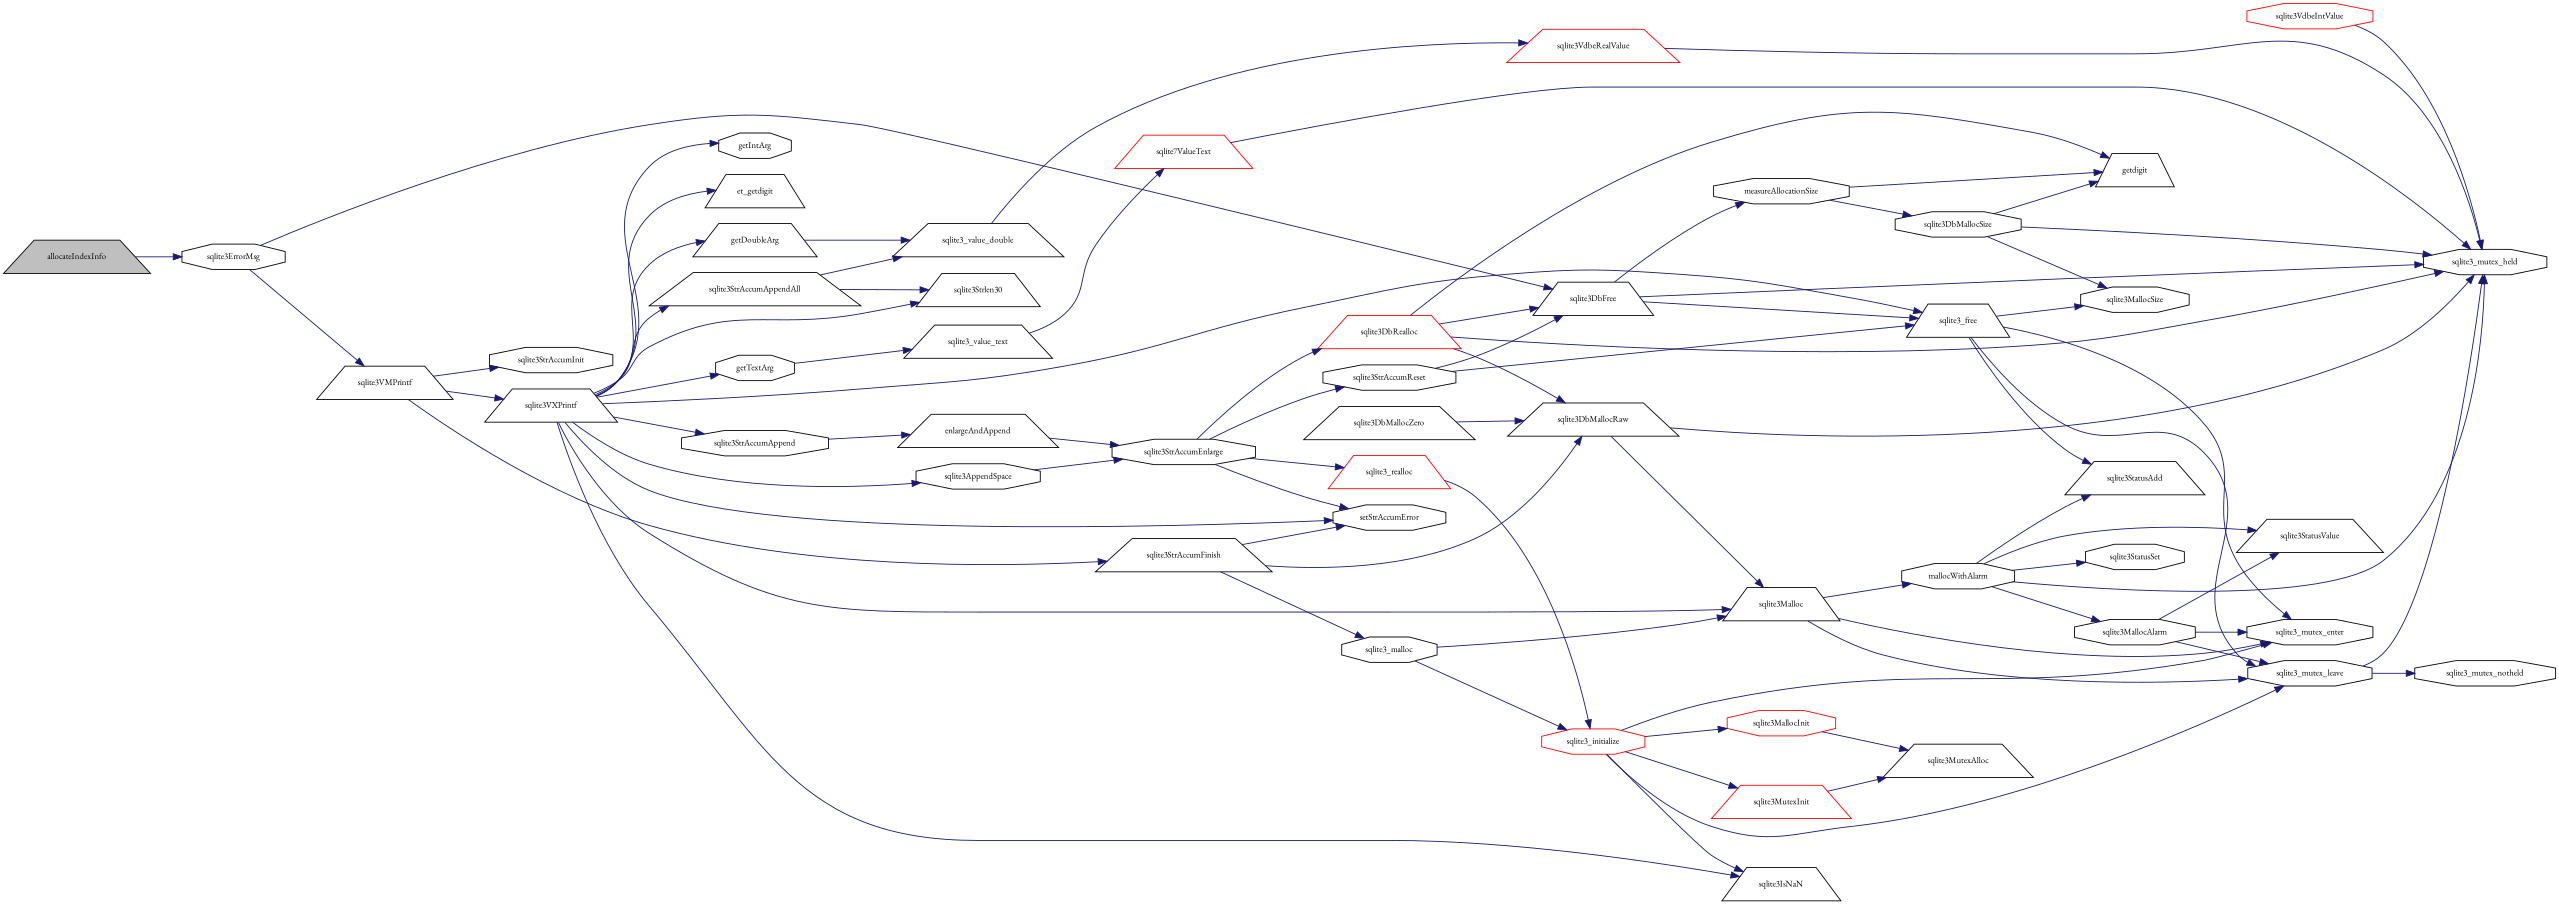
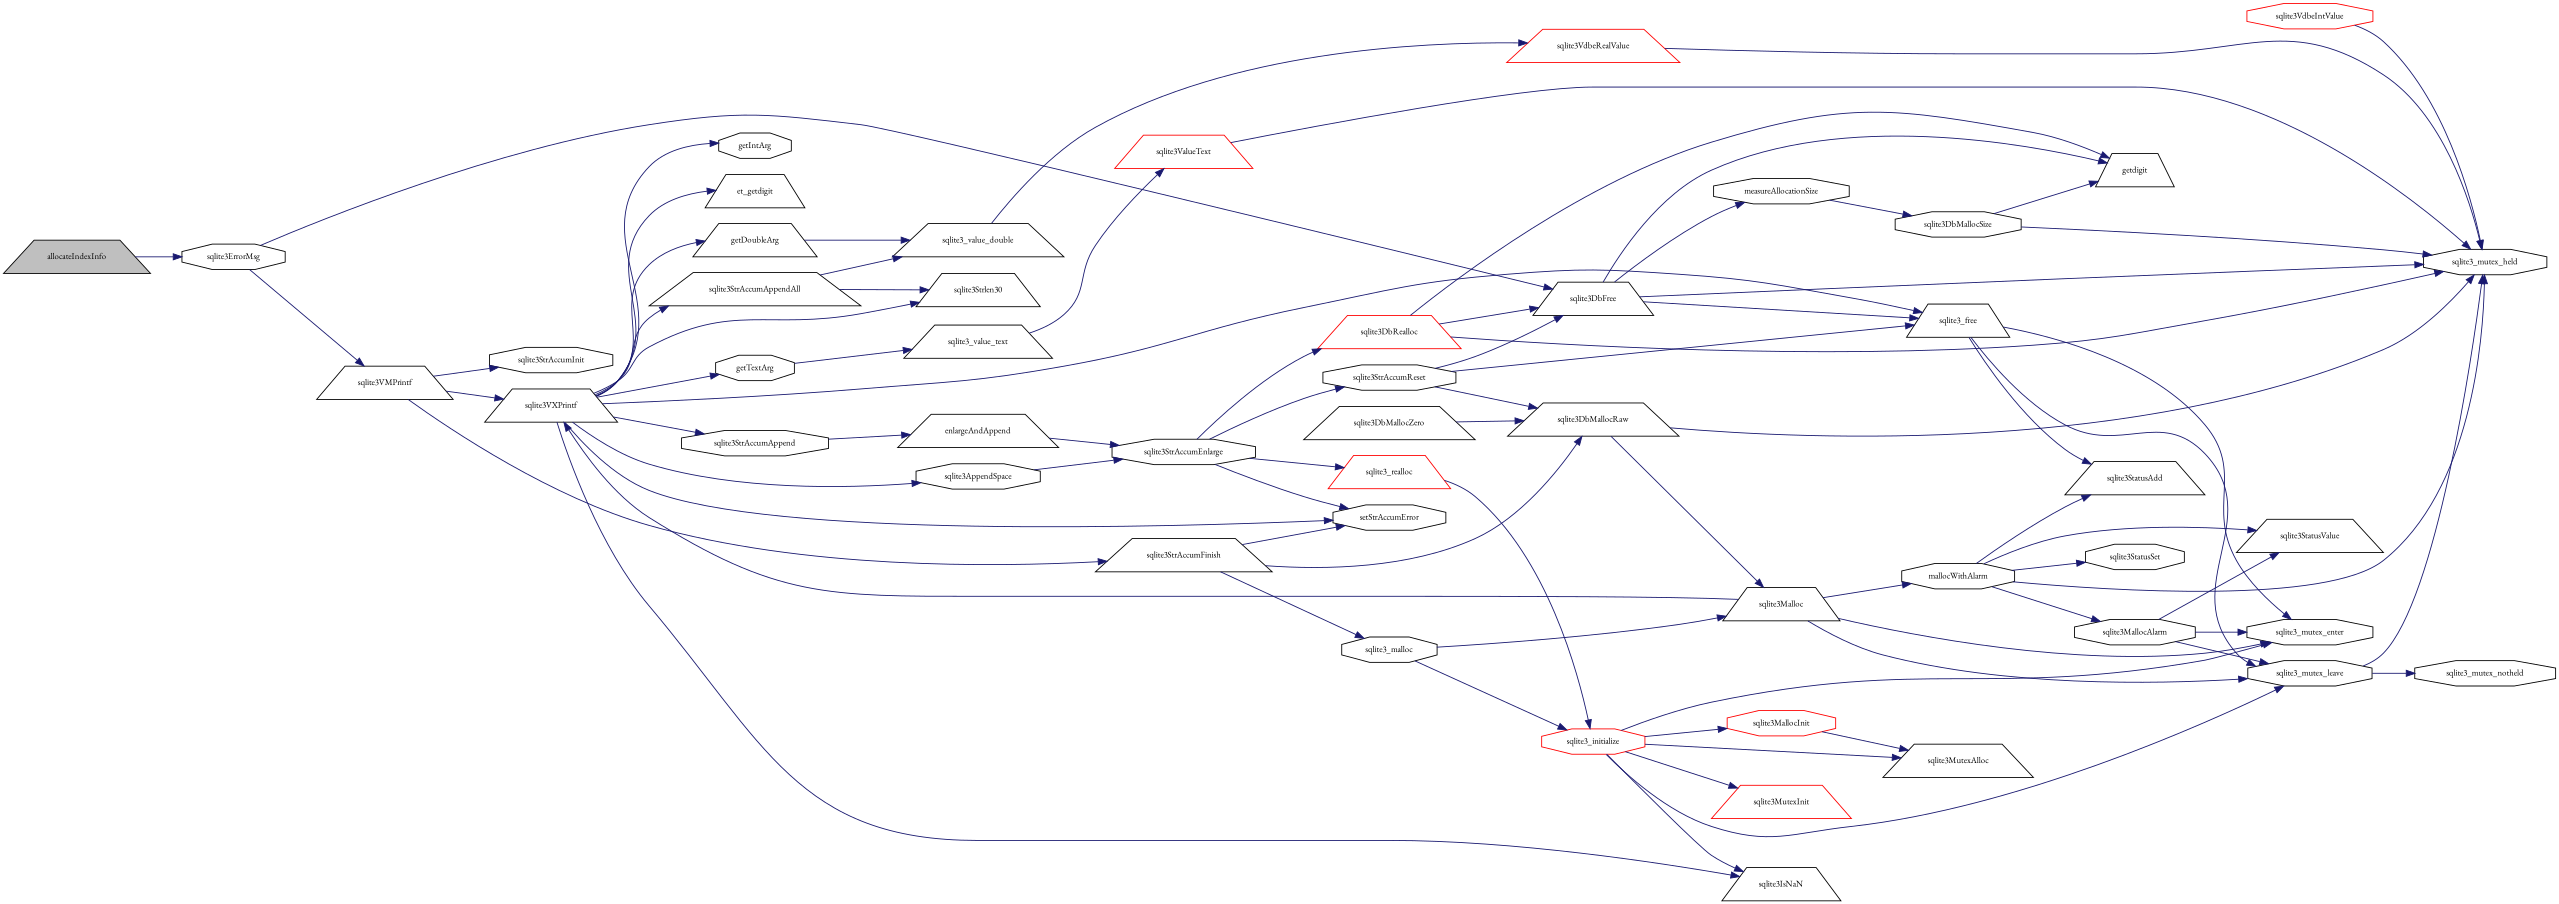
node "sqlite7ValueText": label "sqlite7ValueText" -> "sqlite3ValueText"
edge "measureAllocationSize" -> "getdigit": now "sqlite3DbFree" -> "getdigit"
node "sqlite3MallocSize": removed
edge "sqlite3DbRealloc" -> "sqlite3DbMallocRaw": now "sqlite3StrAccumReset" -> "sqlite3DbMallocRaw"
edge "sqlite3VXPrintf" -> "sqlite3Malloc": reversed
edge "sqlite3MutexInit" -> "sqlite3MutexAlloc": now "sqlite3_initialize" -> "sqlite3MutexAlloc"
